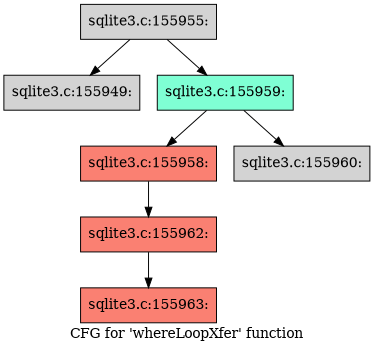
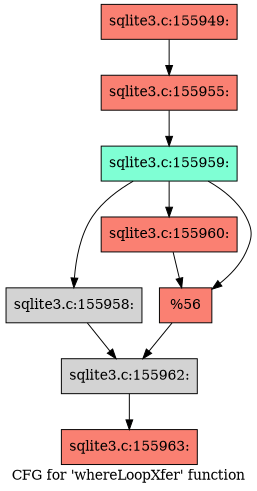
node "sqlite3.c:155955:": fillcolor lightgrey -> salmon
edge "sqlite3.c:155955:" -> "sqlite3.c:155949:": reversed
node "sqlite3.c:155949:": fillcolor lightgrey -> salmon
node "sqlite3.c:155958:": fillcolor salmon -> lightgrey
node "sqlite3.c:155960:": fillcolor lightgrey -> salmon
node "sqlite3.c:155962:": fillcolor salmon -> lightgrey
node "%56": added
